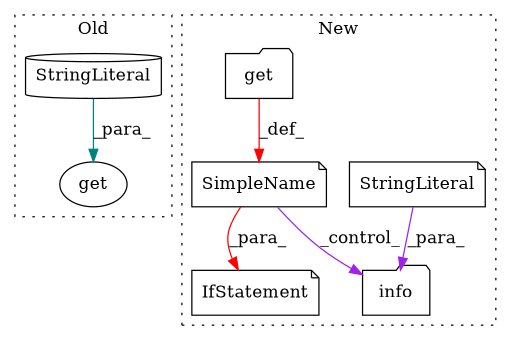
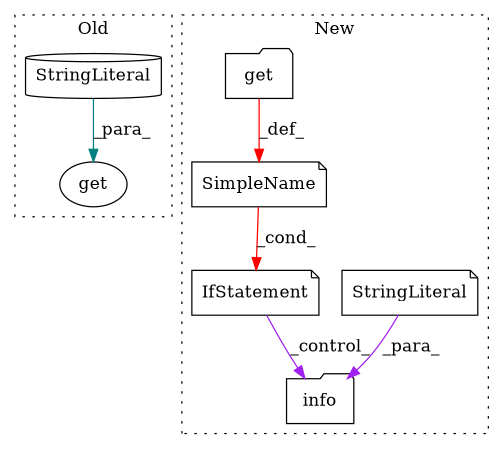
edge "SimpleName" -> "IfStatement": label "_para_" -> "_cond_"
edge "SimpleName" -> "info": now "IfStatement" -> "info"
